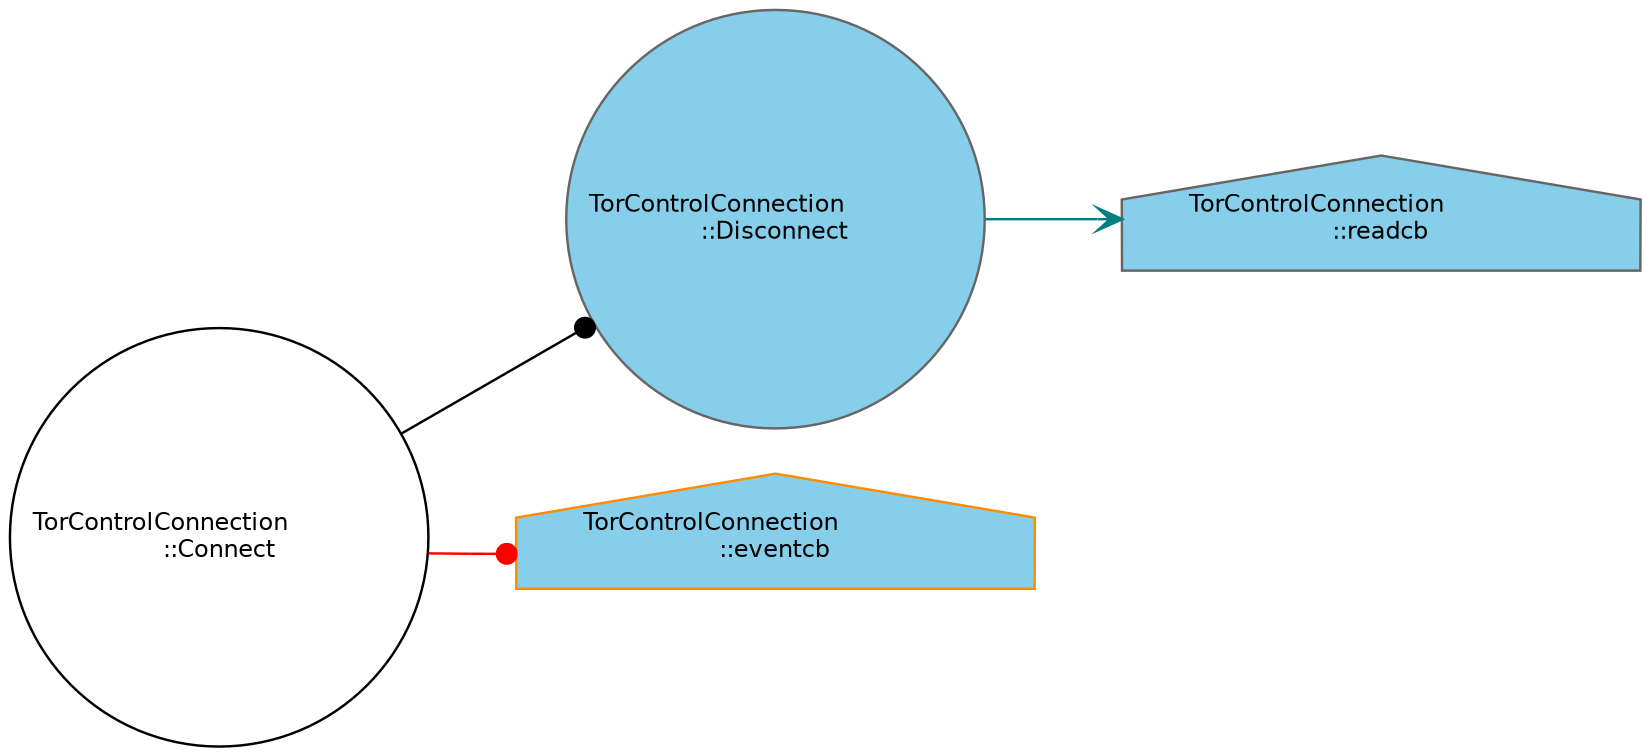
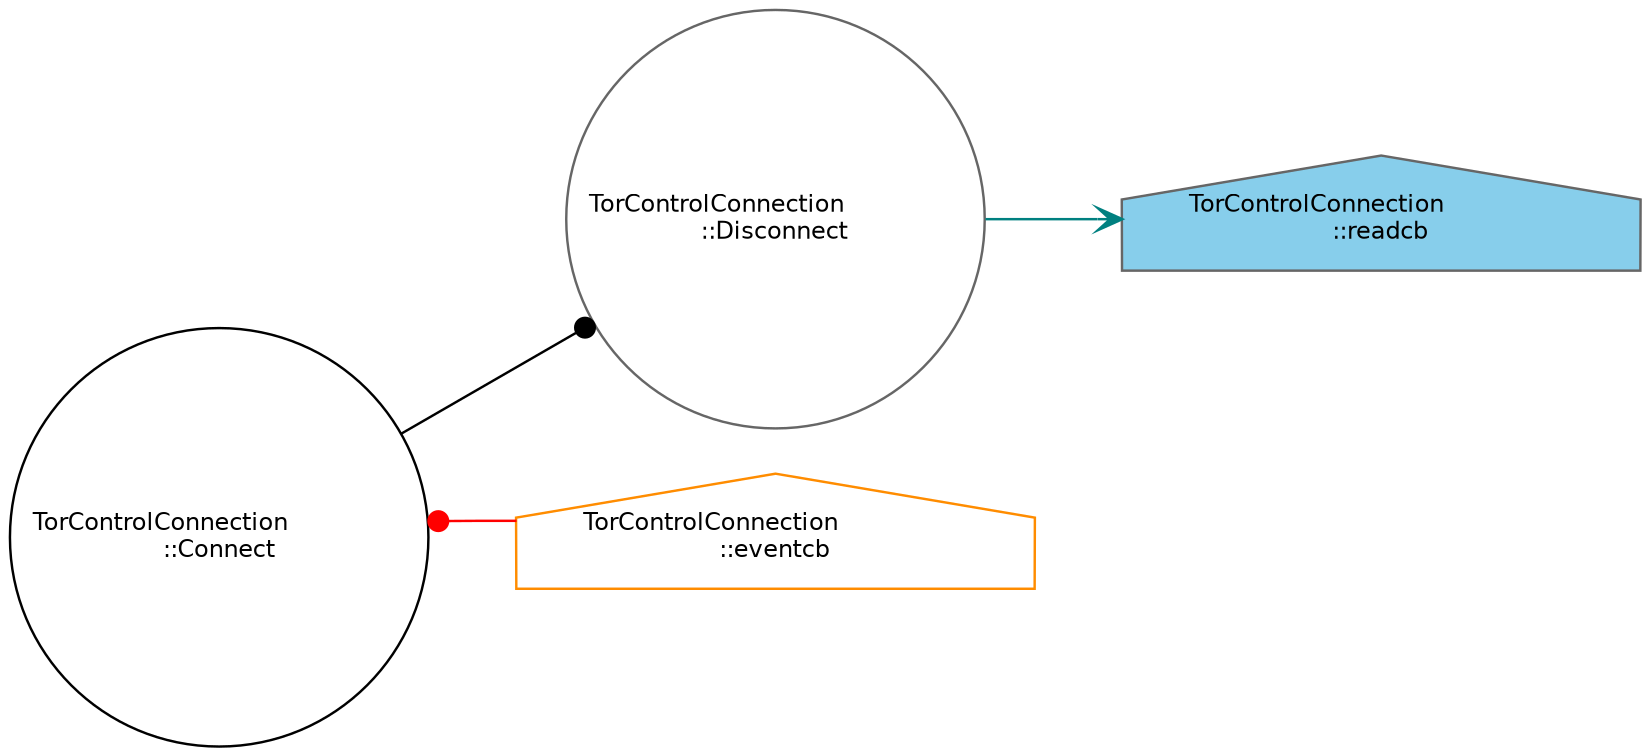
node "TorControlConnection ::Disconnect": fillcolor skyblue -> white
node "TorControlConnection ::eventcb": fillcolor skyblue -> white
edge "TorControlConnection ::Connect" -> "TorControlConnection ::eventcb": reversed
